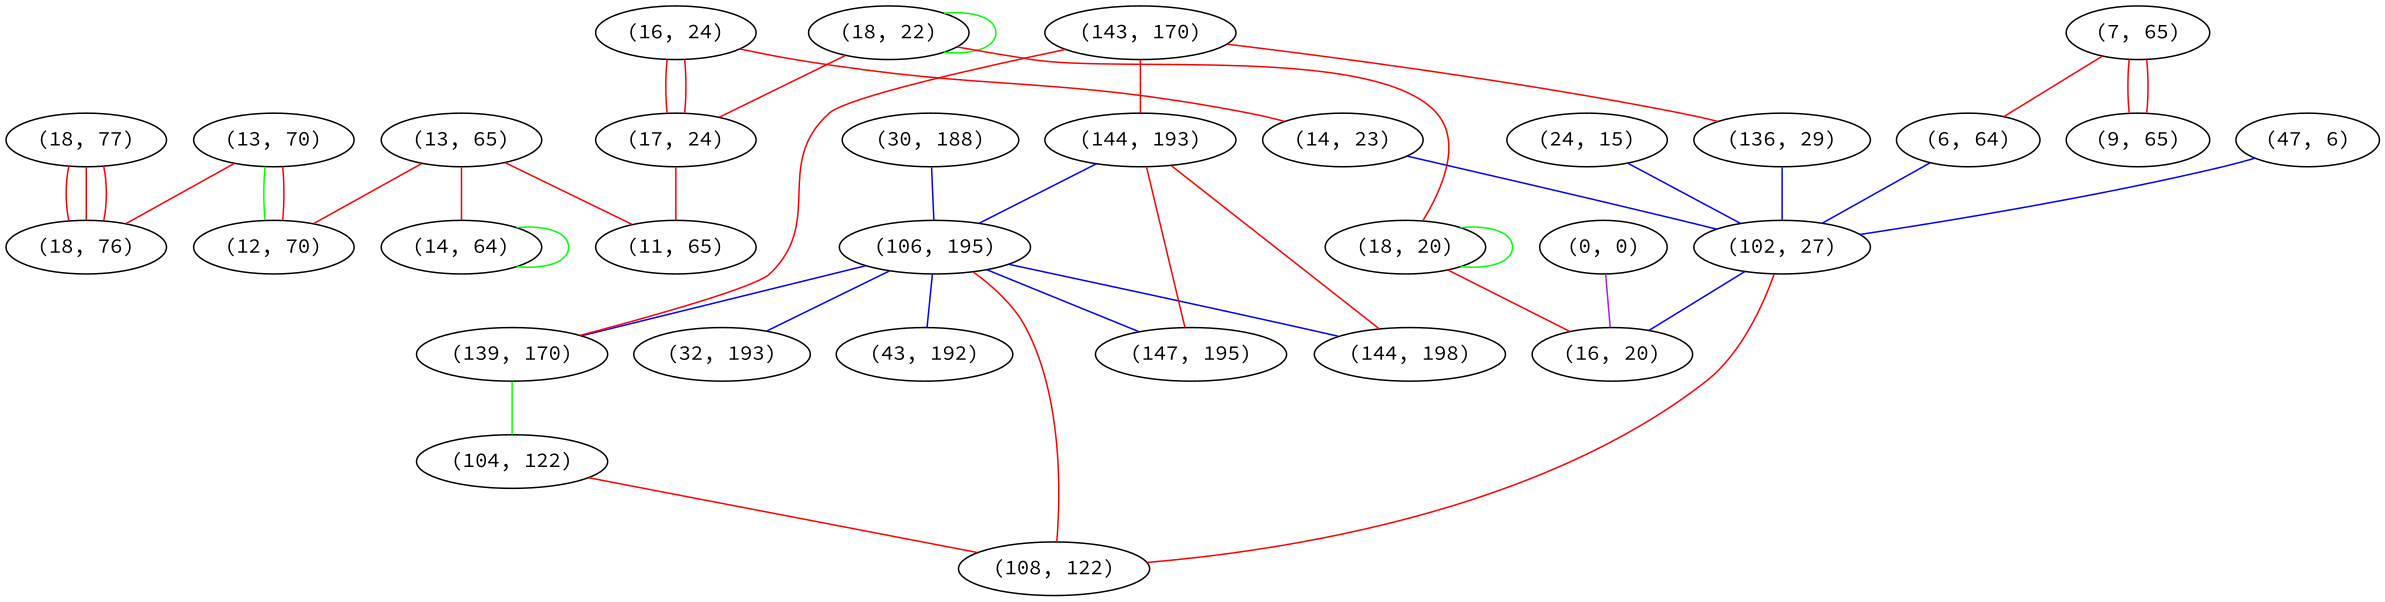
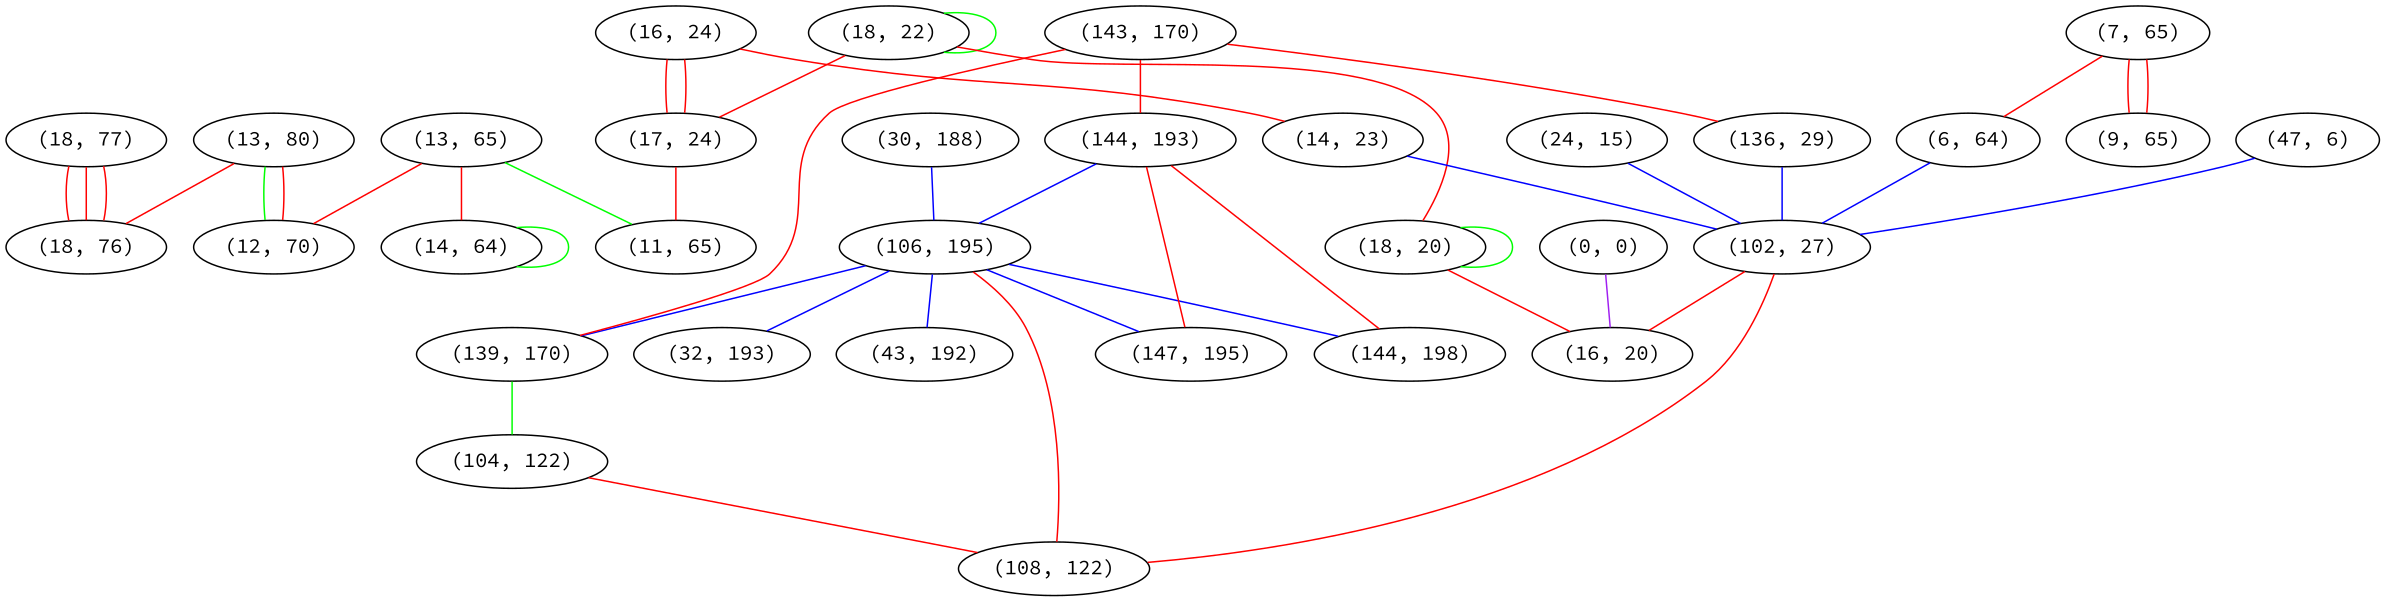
node "(13, 70)": label "(13, 70)" -> "(13, 80)"
edge "(13, 65)" -- "(11, 65)": color red -> green
edge "(102, 27)" -- "(16, 20)": color blue -> red
